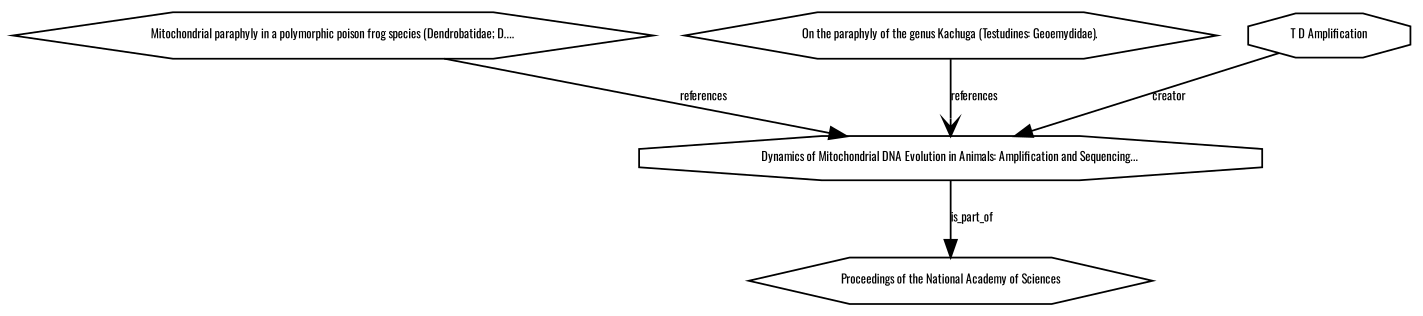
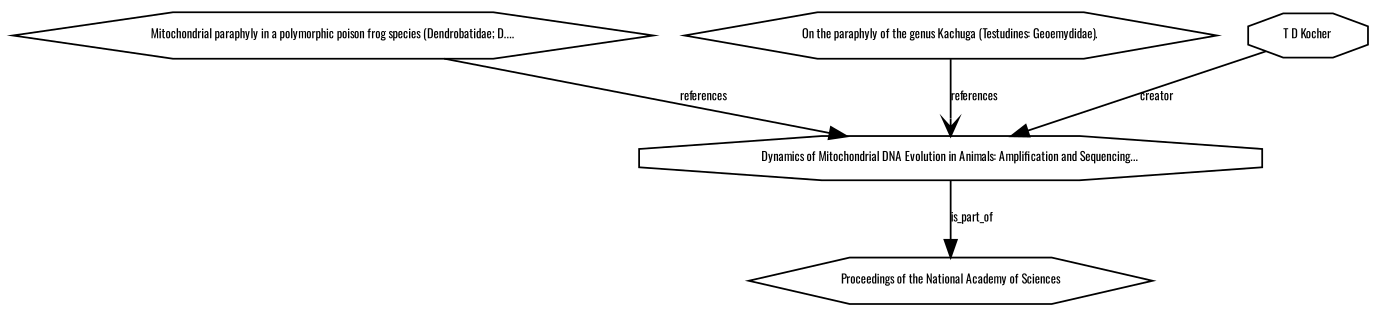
node "T D Amplification": label "T D Amplification" -> "T D Kocher"
